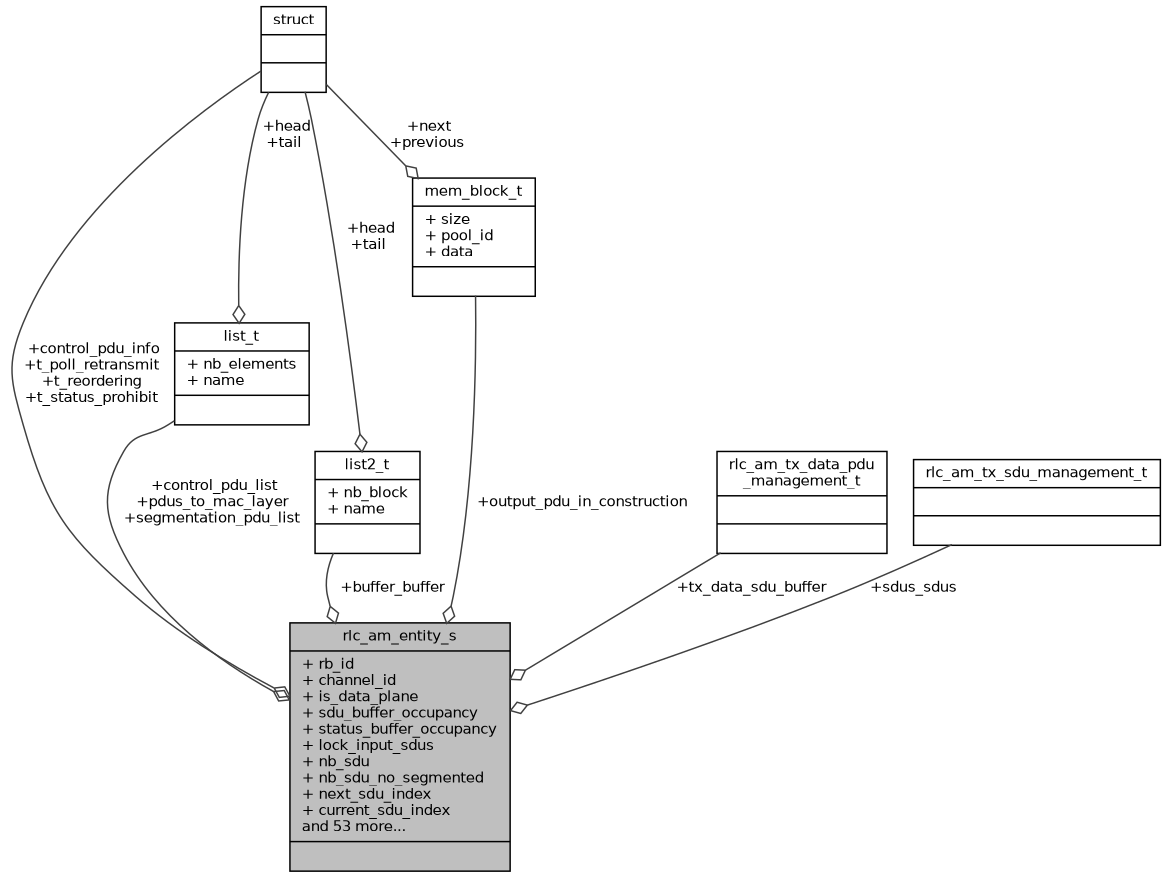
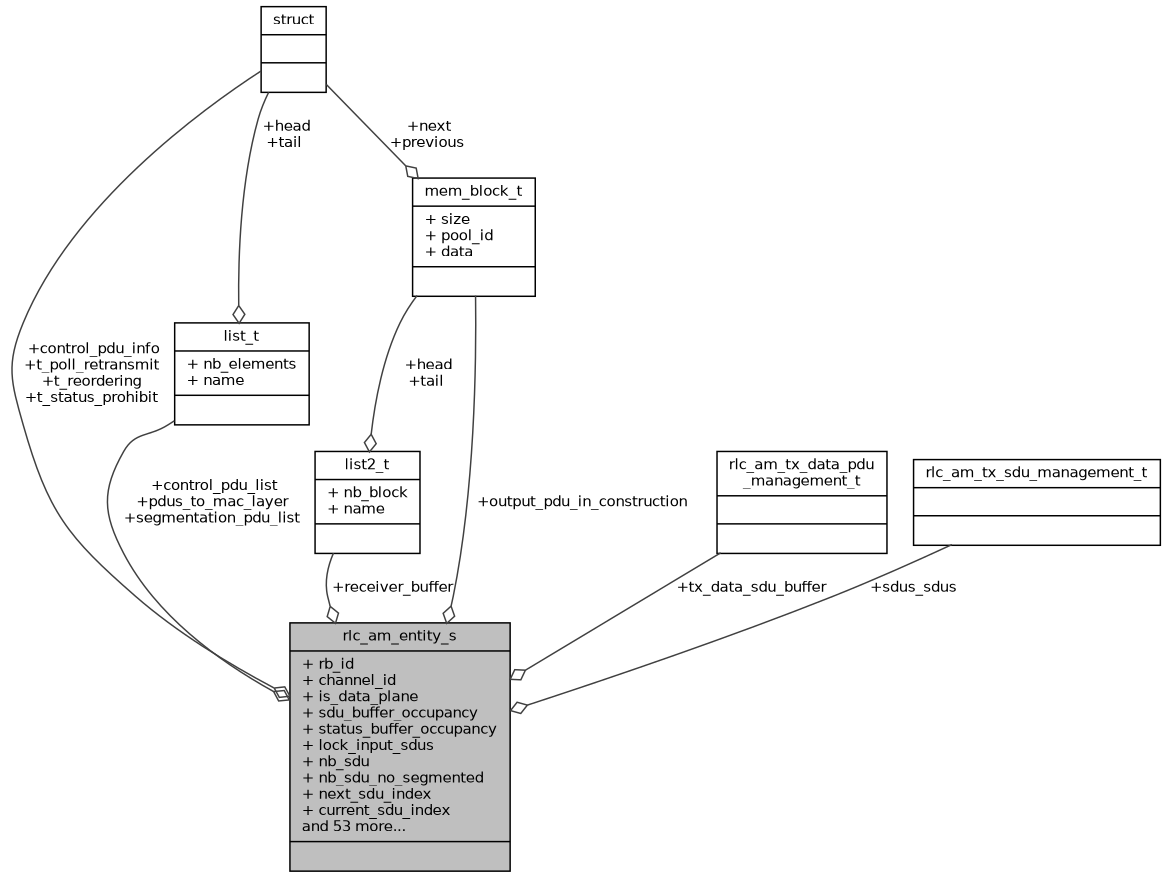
edge "struct" -> "list2_t": now "mem_block_t" -> "list2_t"
edge "list2_t" -> "rlc_am_entity_s": label " +buffer_buffer" -> " +receiver_buffer"
